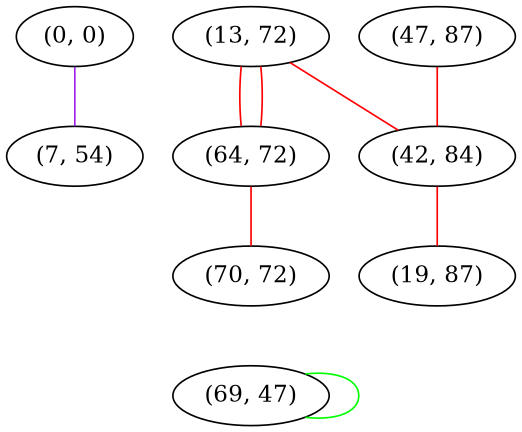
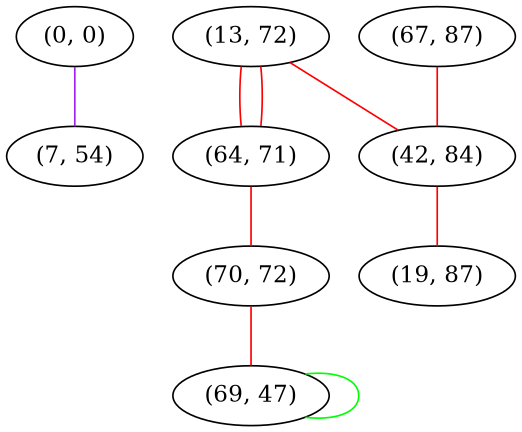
node "(47, 87)": label "(47, 87)" -> "(67, 87)"
node "(64, 72)": label "(64, 72)" -> "(64, 71)"
edge "(70, 72)" -- "(69, 47)": added
